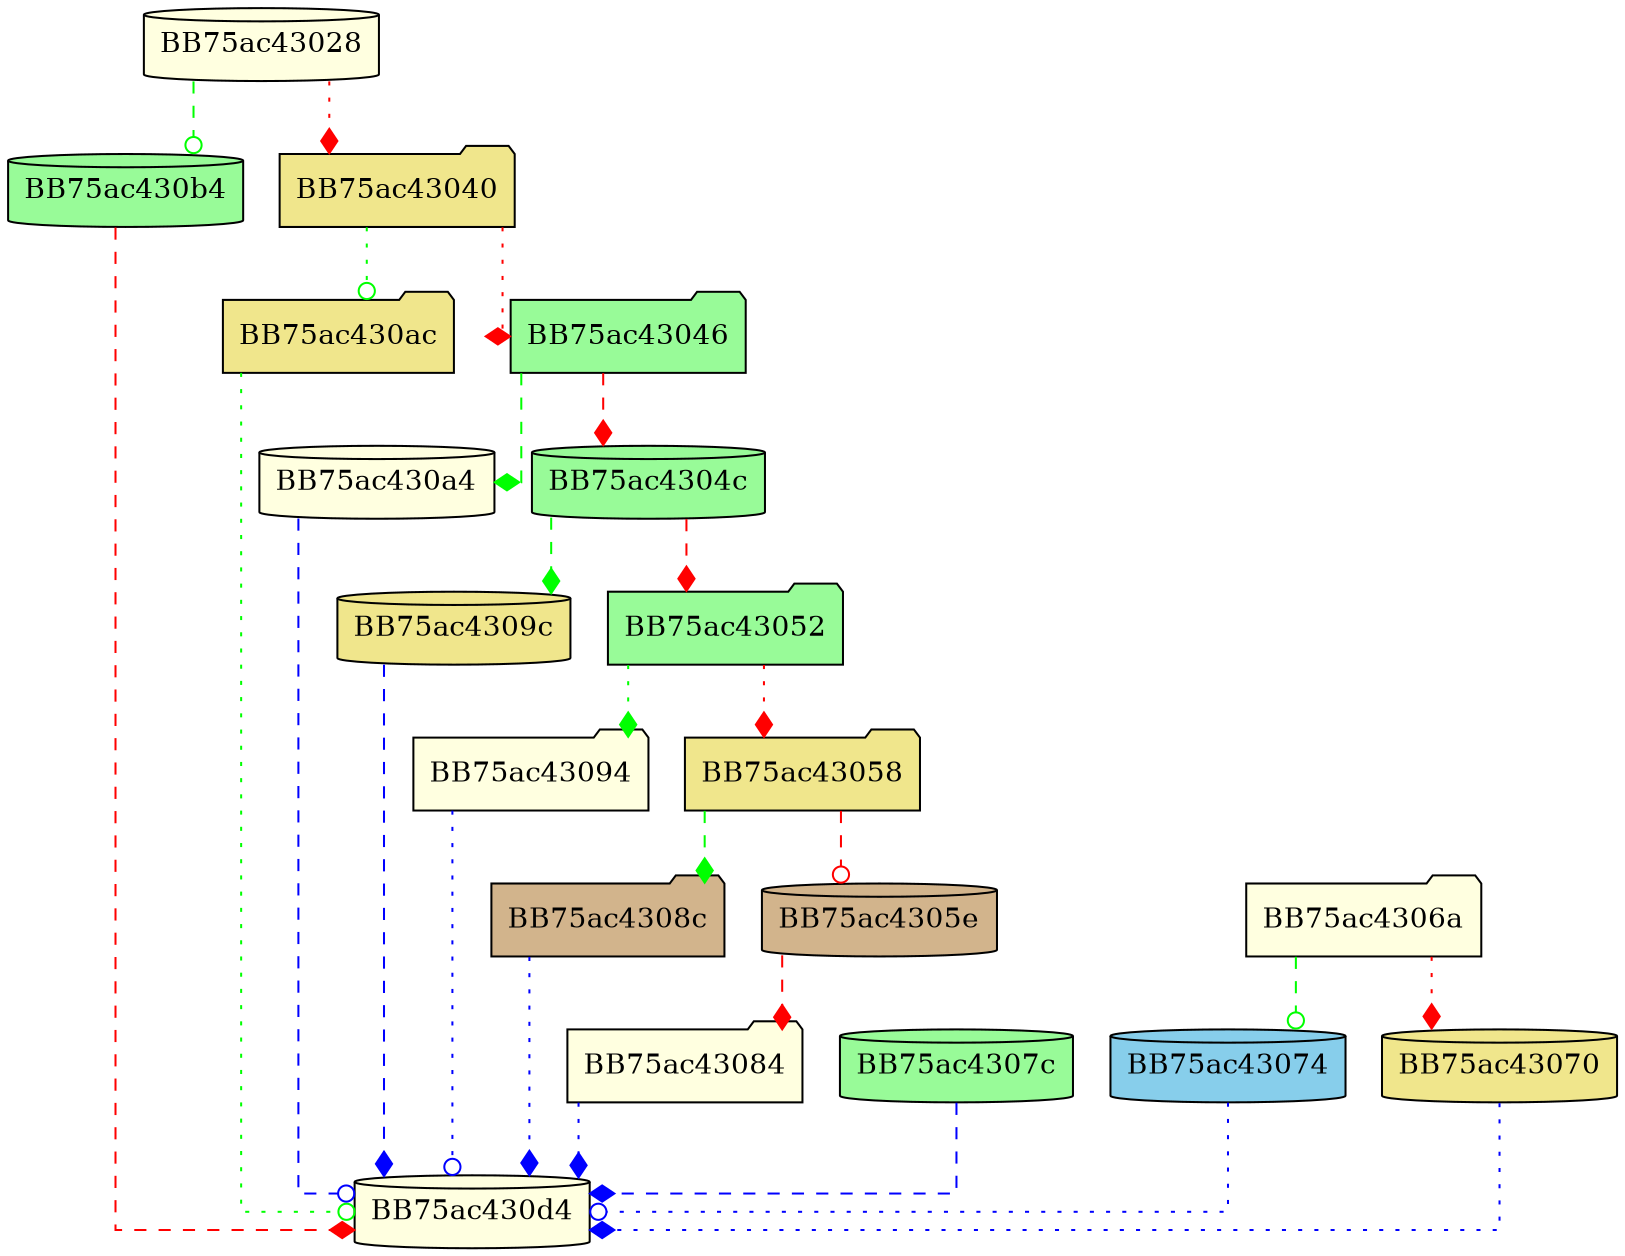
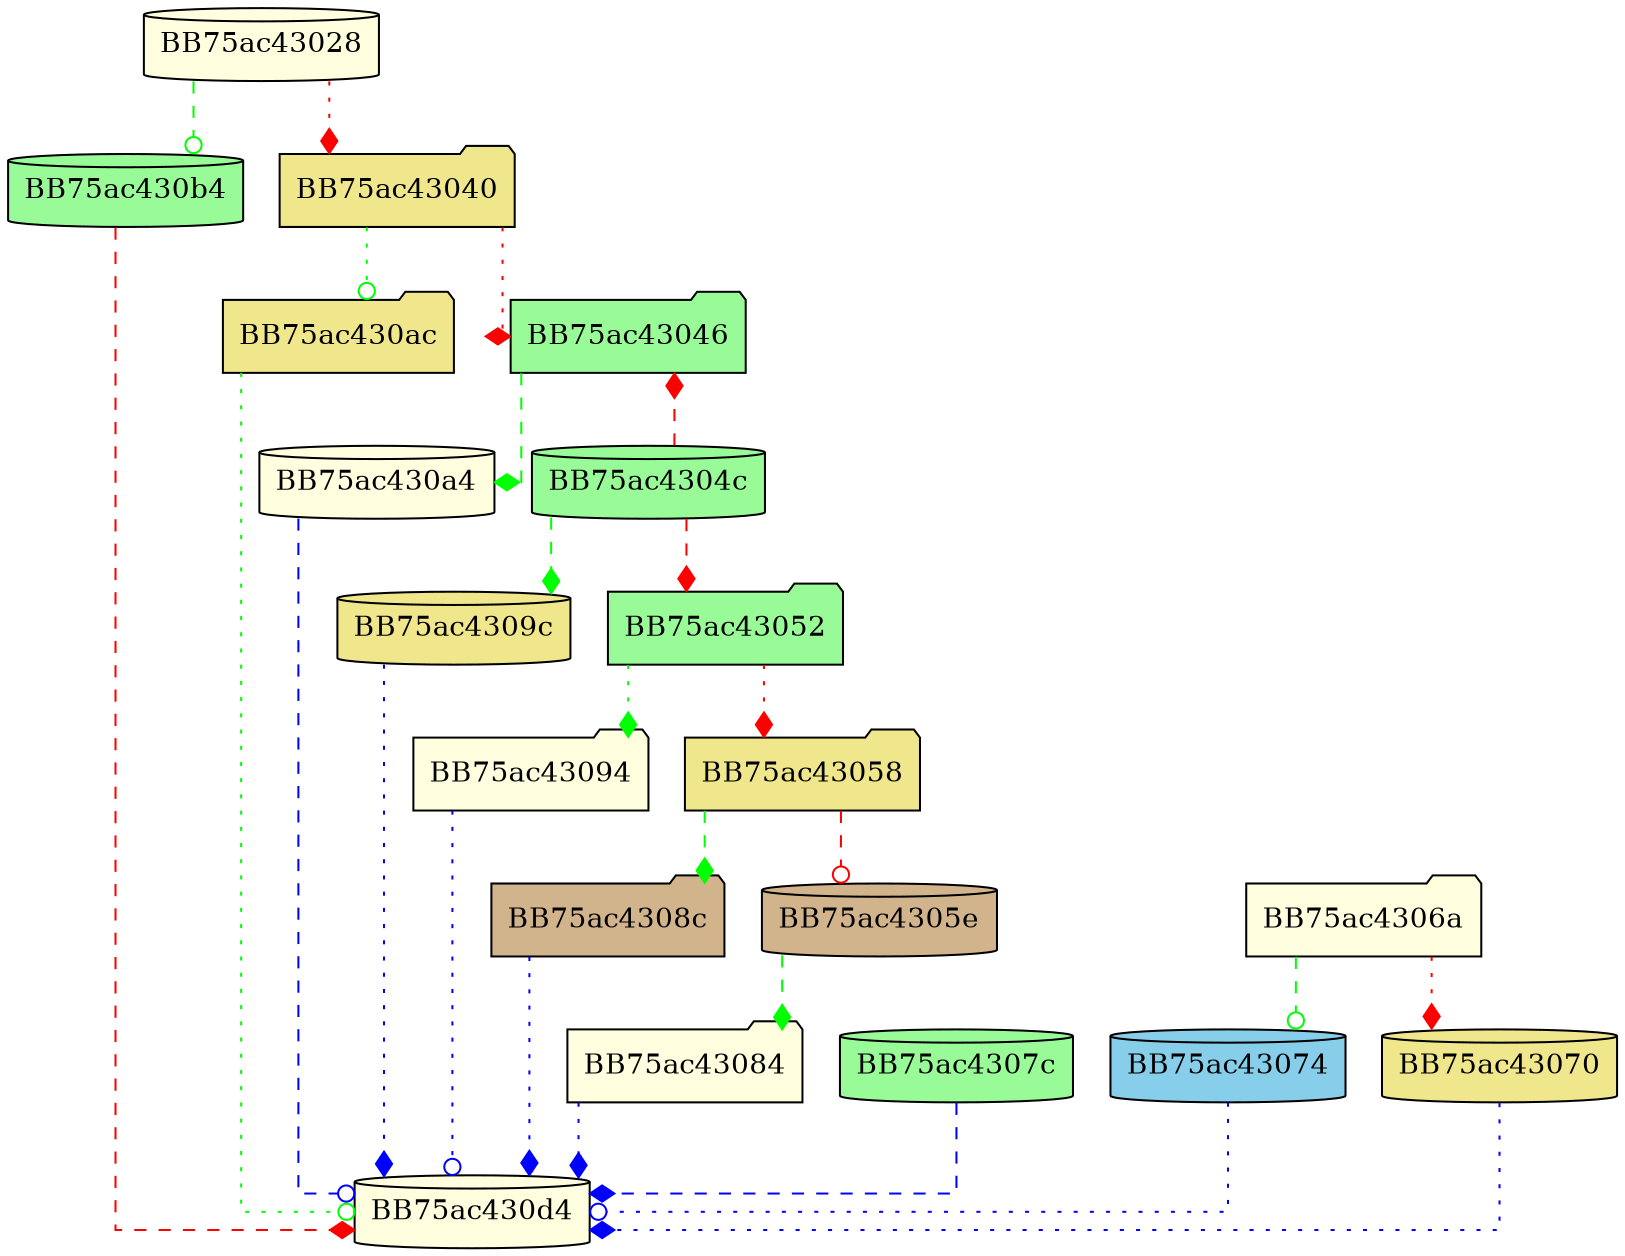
edge "BB75ac43046" -> "BB75ac4304c": reversed
edge "BB75ac4309c" -> "BB75ac430d4": style dashed -> dotted
edge "BB75ac4305e" -> "BB75ac43084": color red -> green
